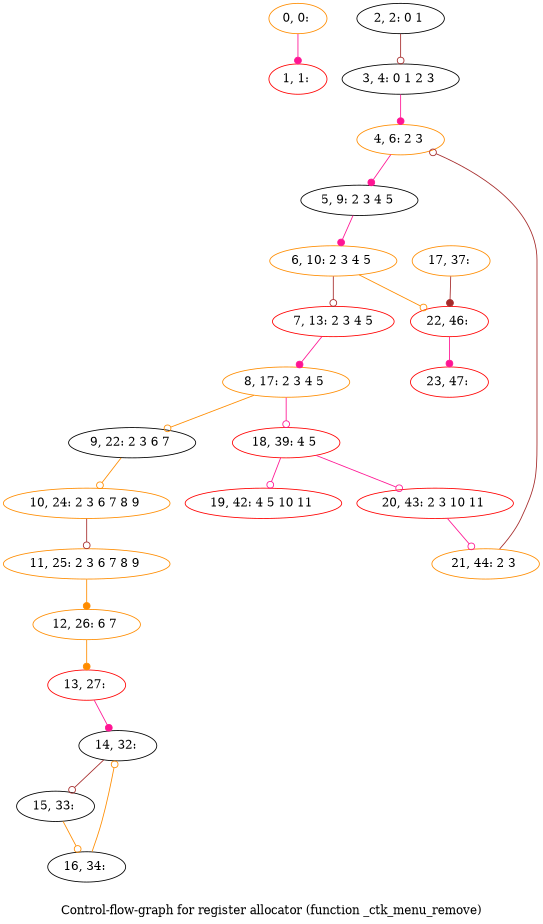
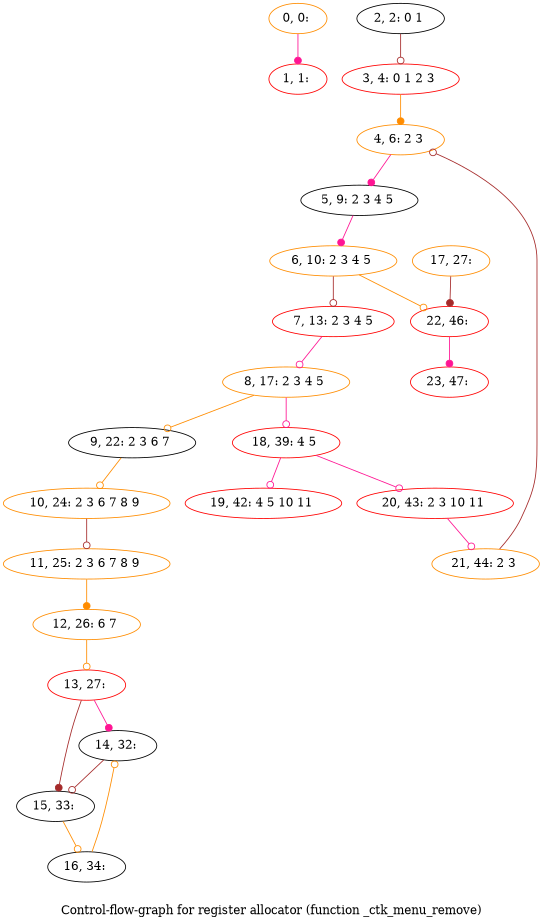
node "3, 4: 0 1 2 3": color black -> red
edge "3, 4: 0 1 2 3" -> "4, 6: 2 3": color deeppink -> darkorange
node "17, 37:": label "17, 37:" -> "17, 27:"
edge "7, 13: 2 3 4 5" -> "8, 17: 2 3 4 5": arrowhead dot -> odot
edge "12, 26: 6 7" -> "13, 27:": arrowhead dot -> odot
edge "13, 27:" -> "15, 33:": added
